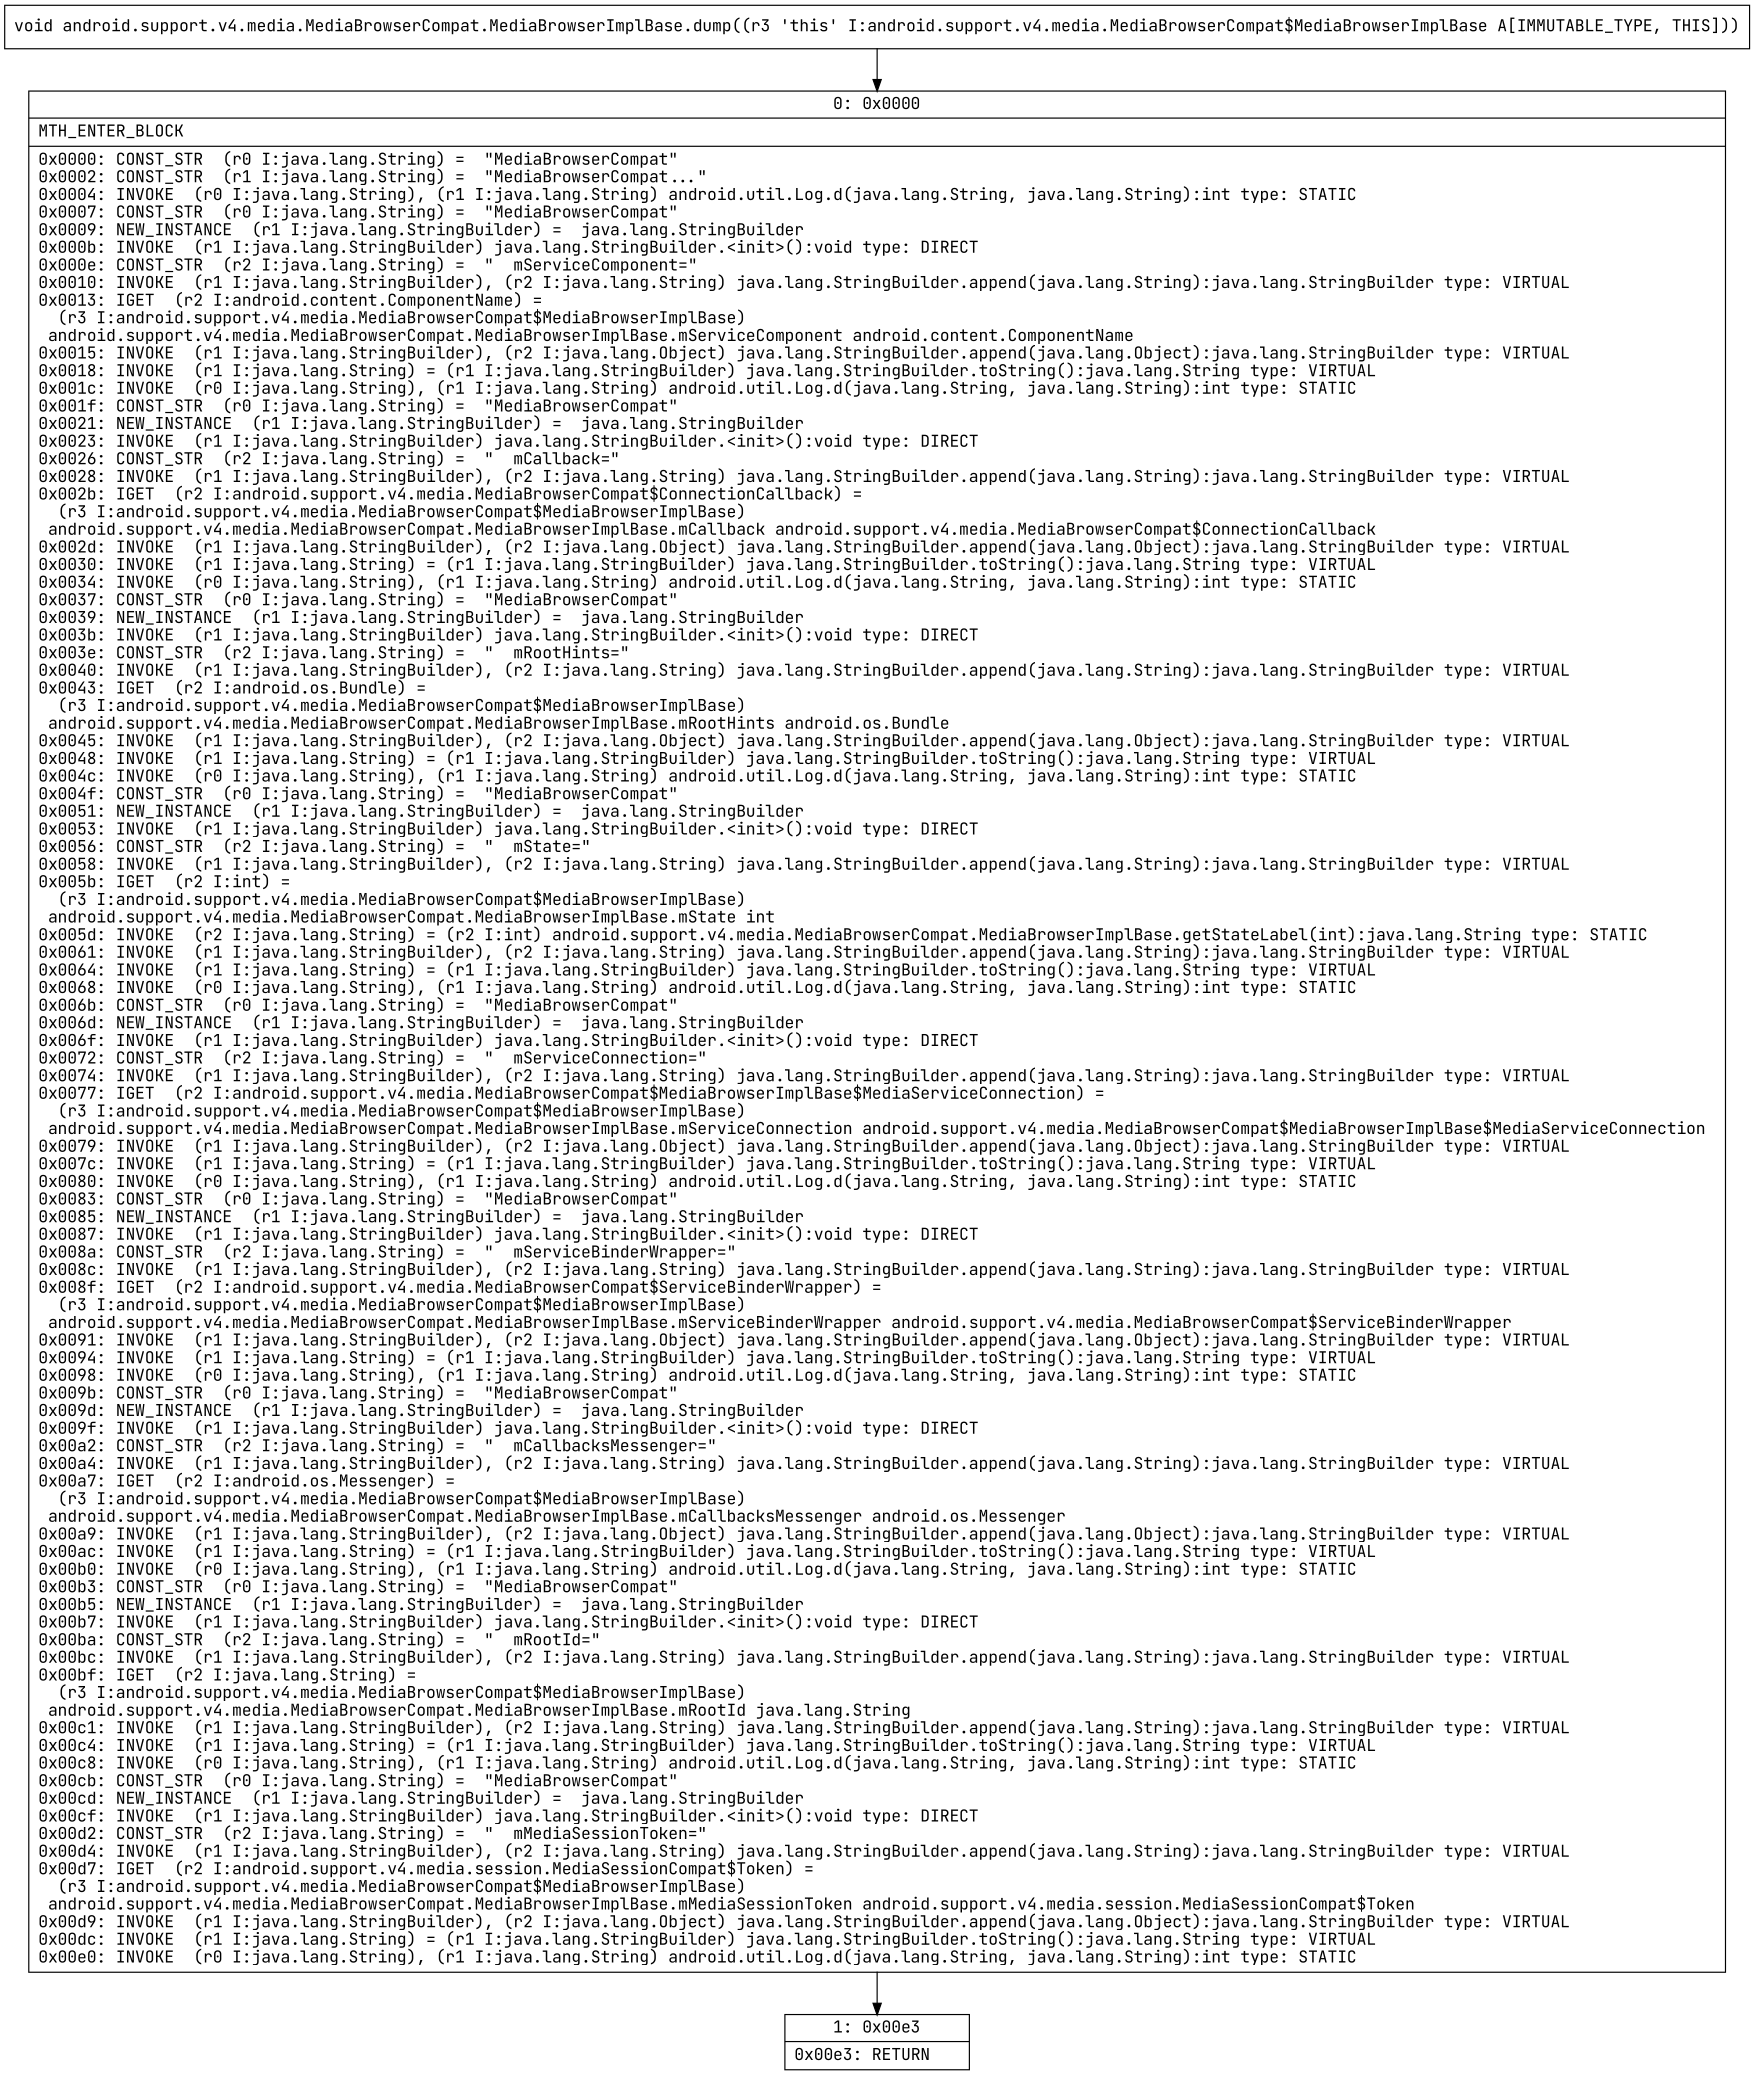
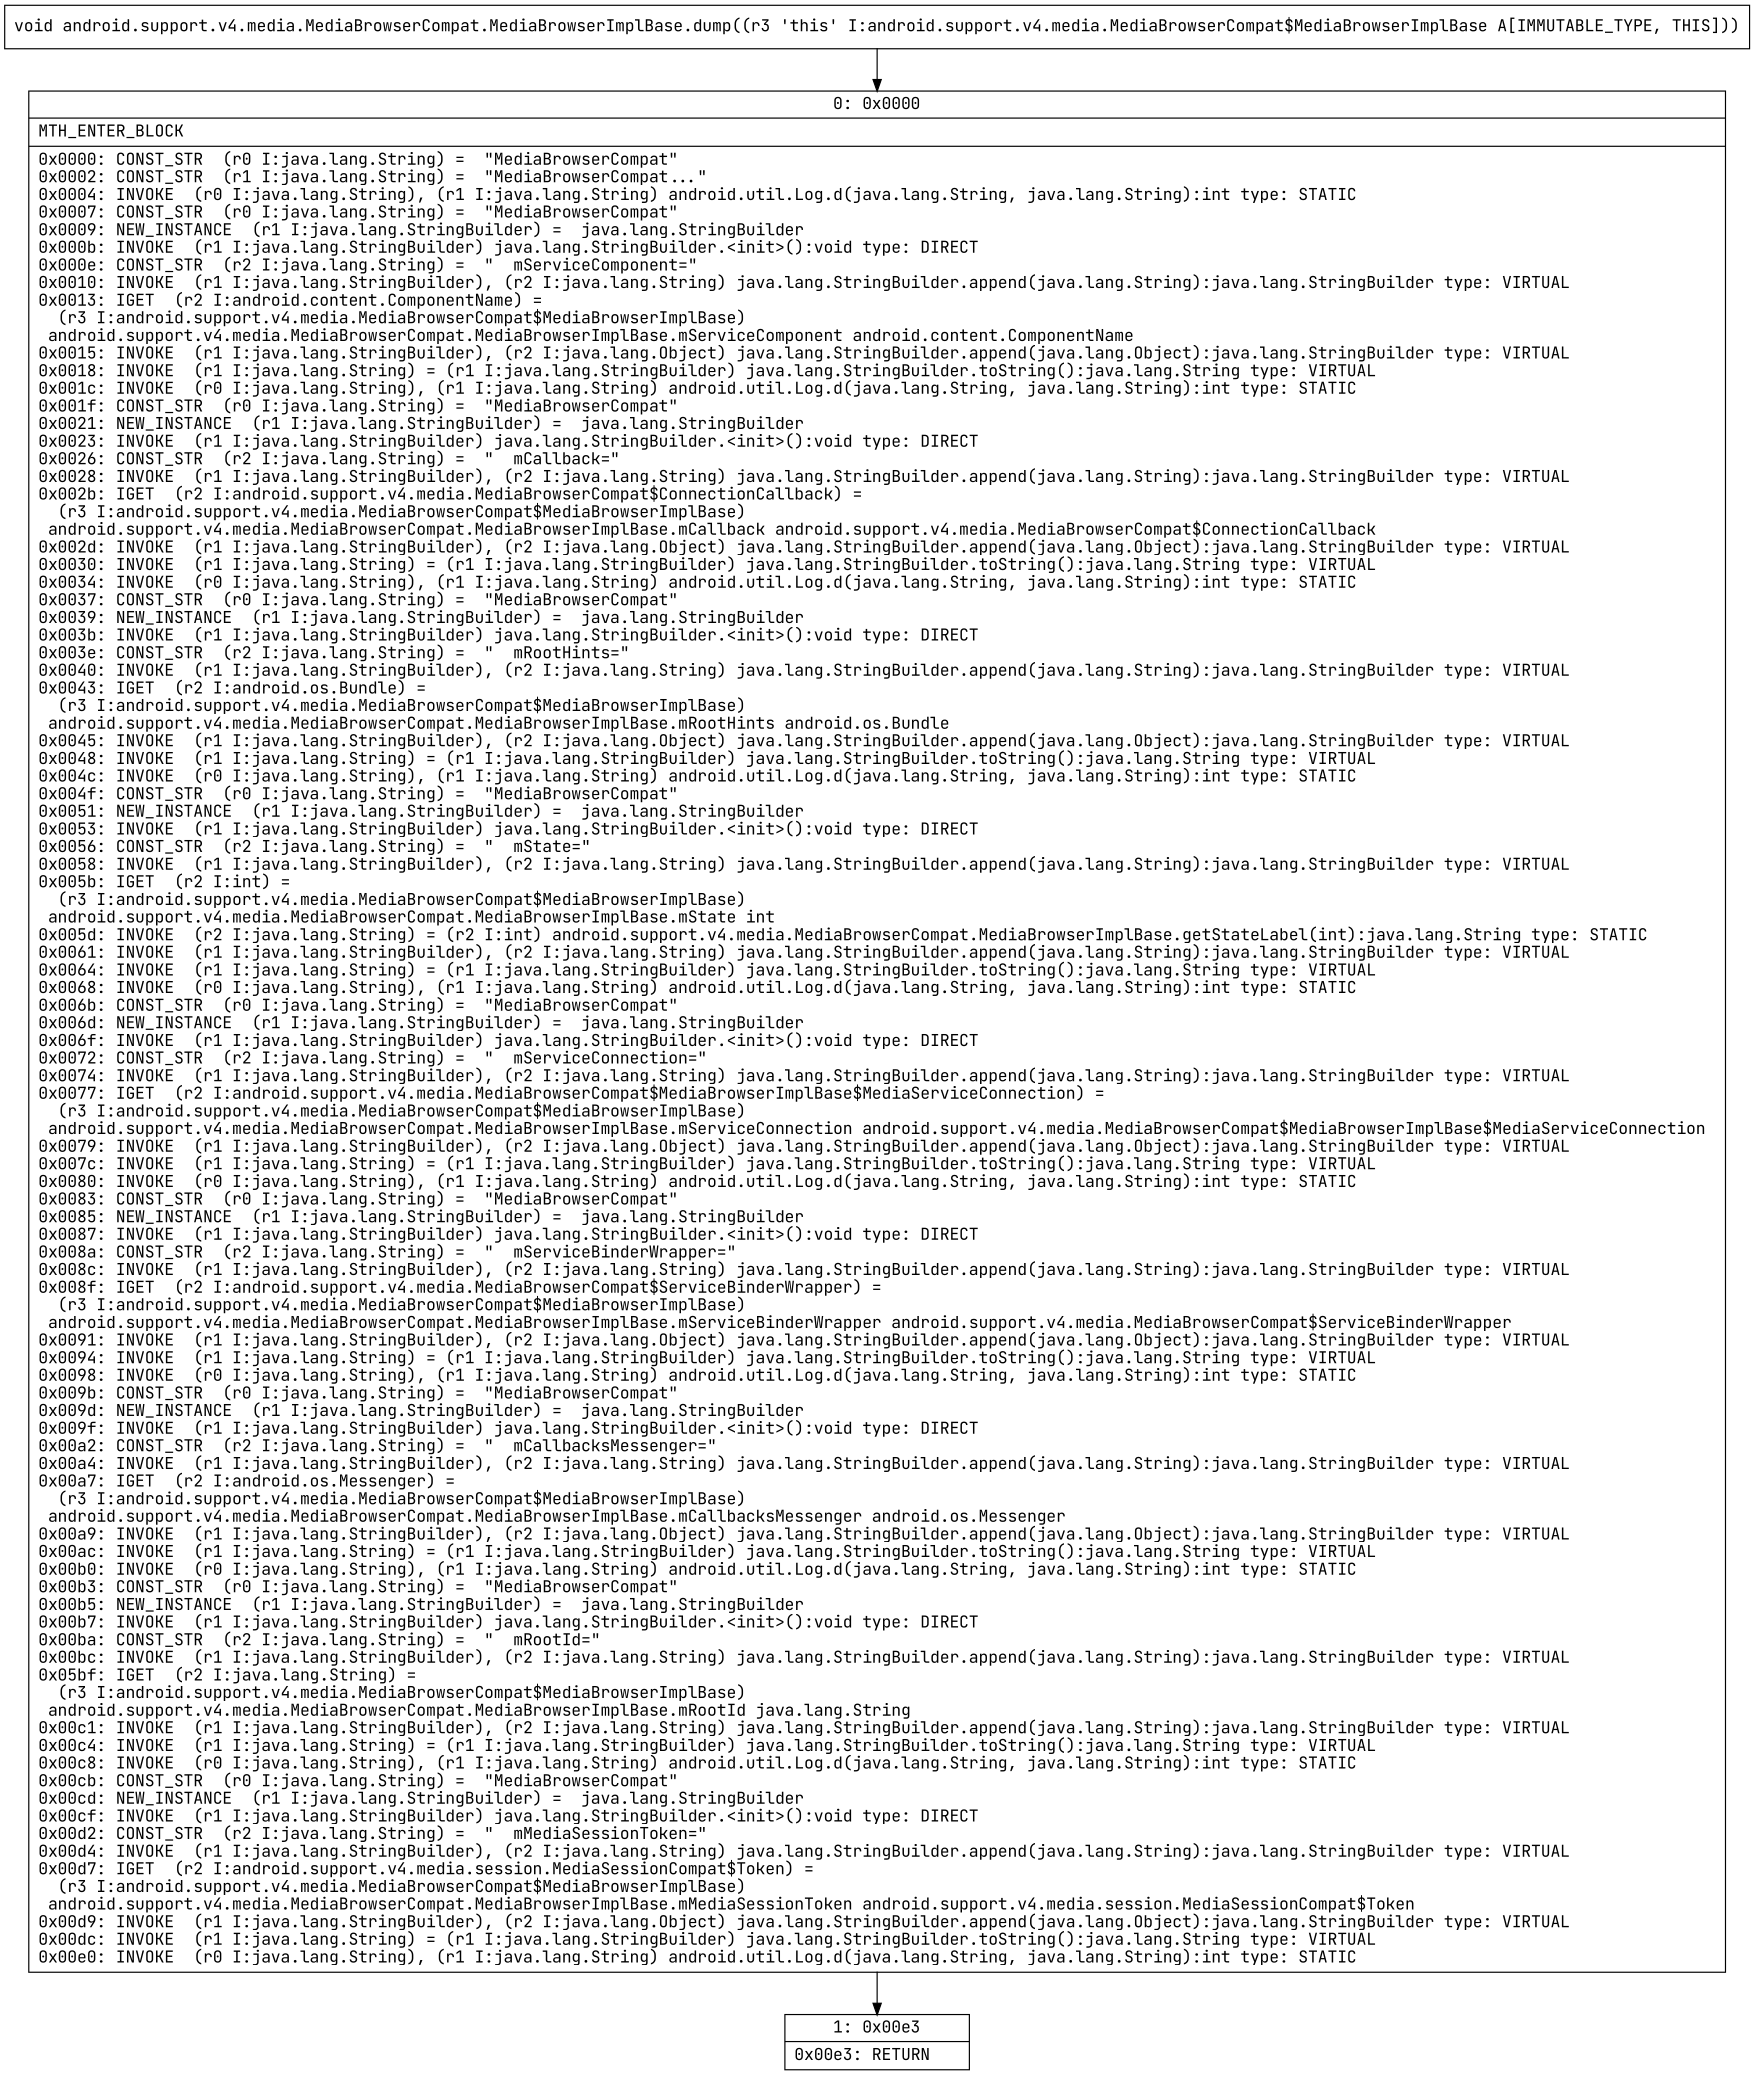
node "0: 0x0000": text "0x00bf: IGET  (r2 I:java.lang.String) =" -> "0x05bf: IGET  (r2 I:java.lang.String) ="
